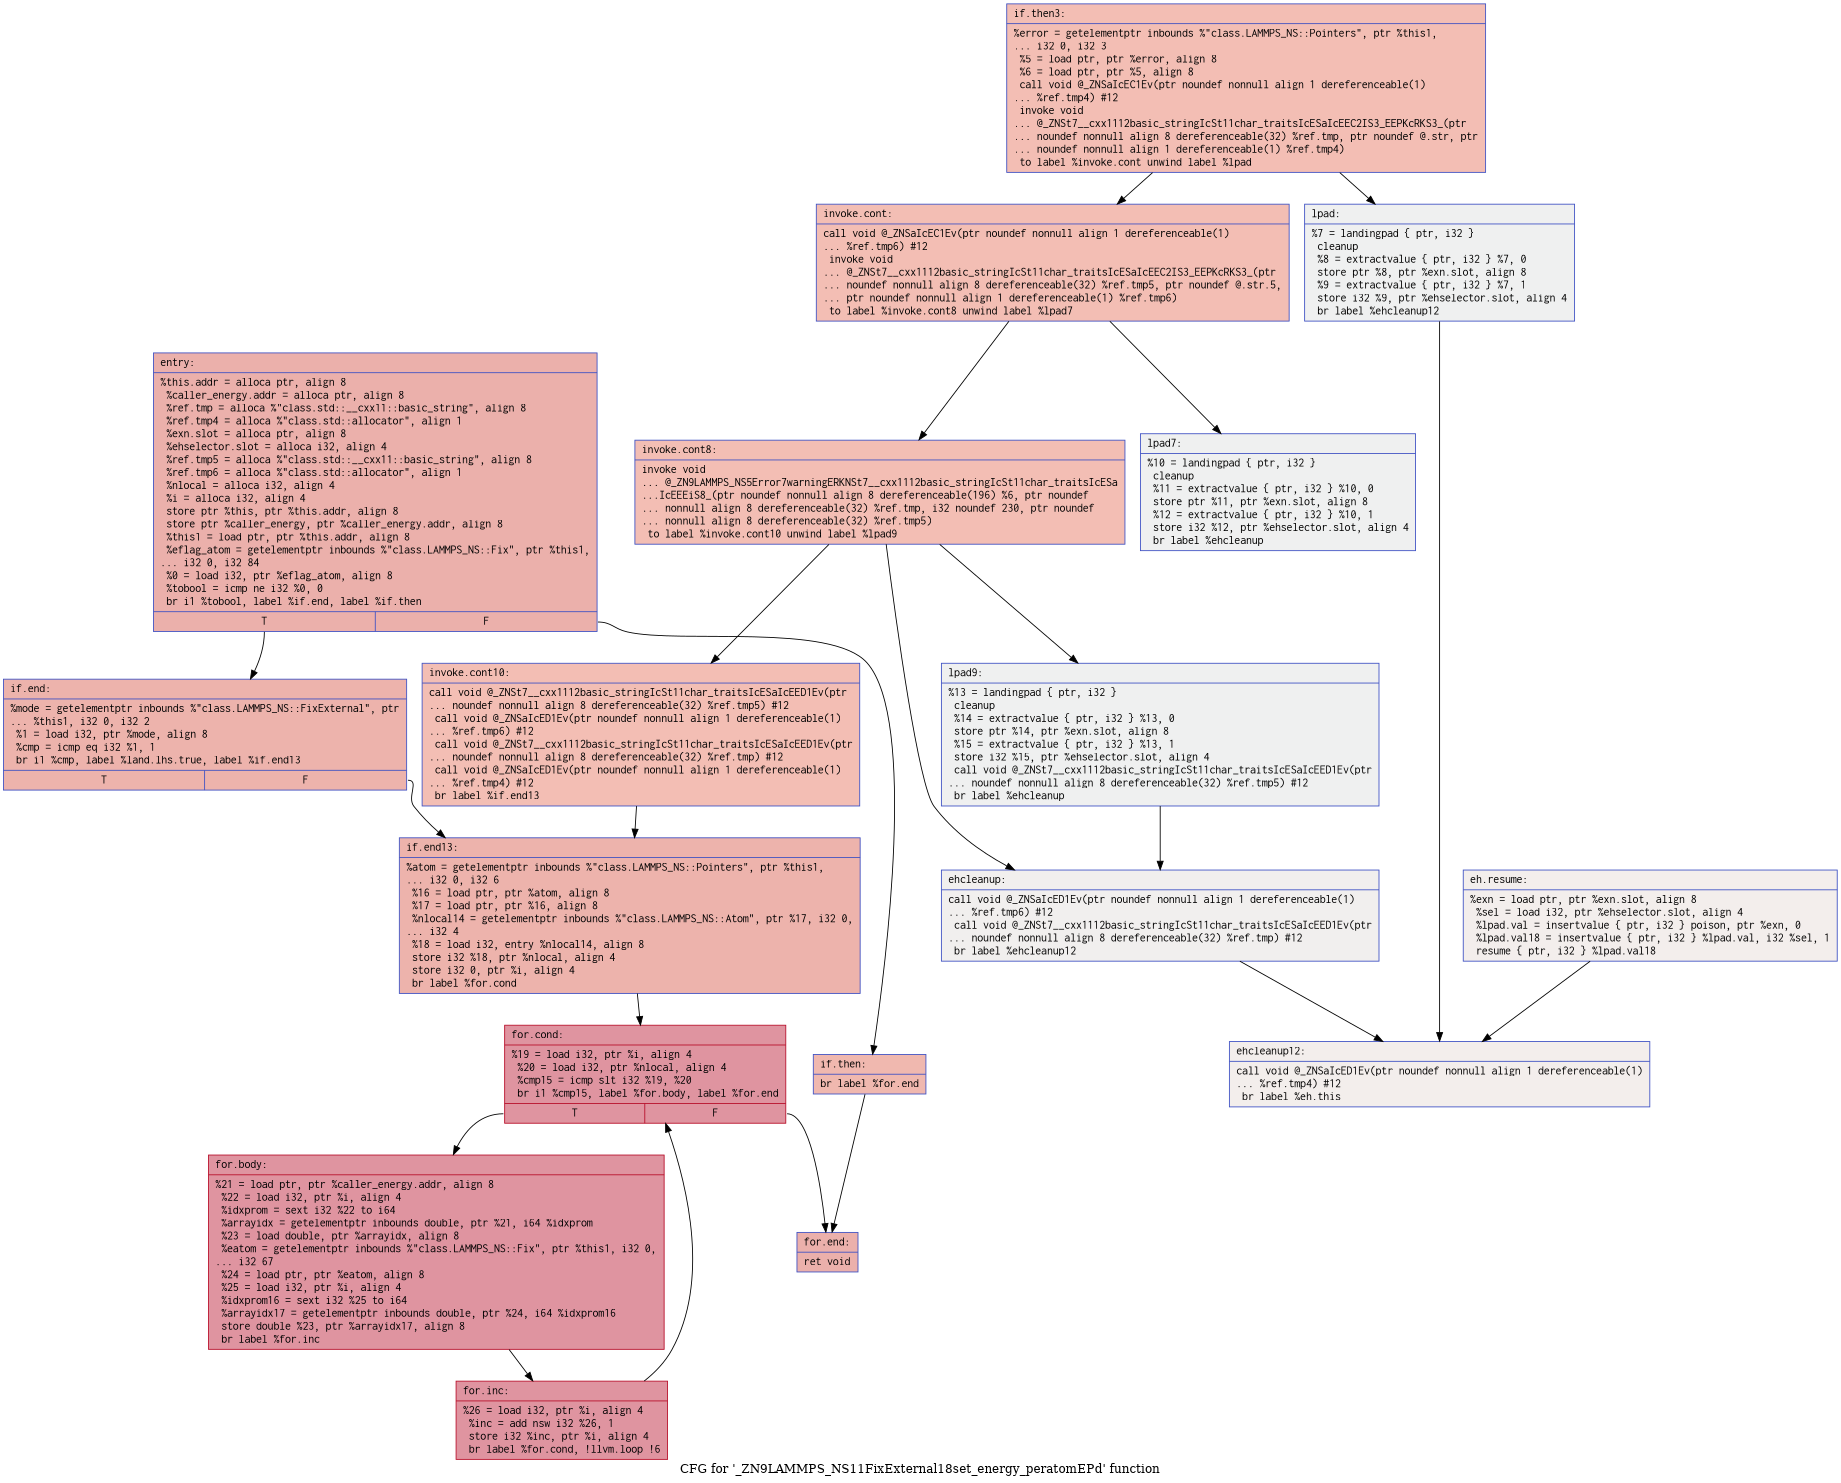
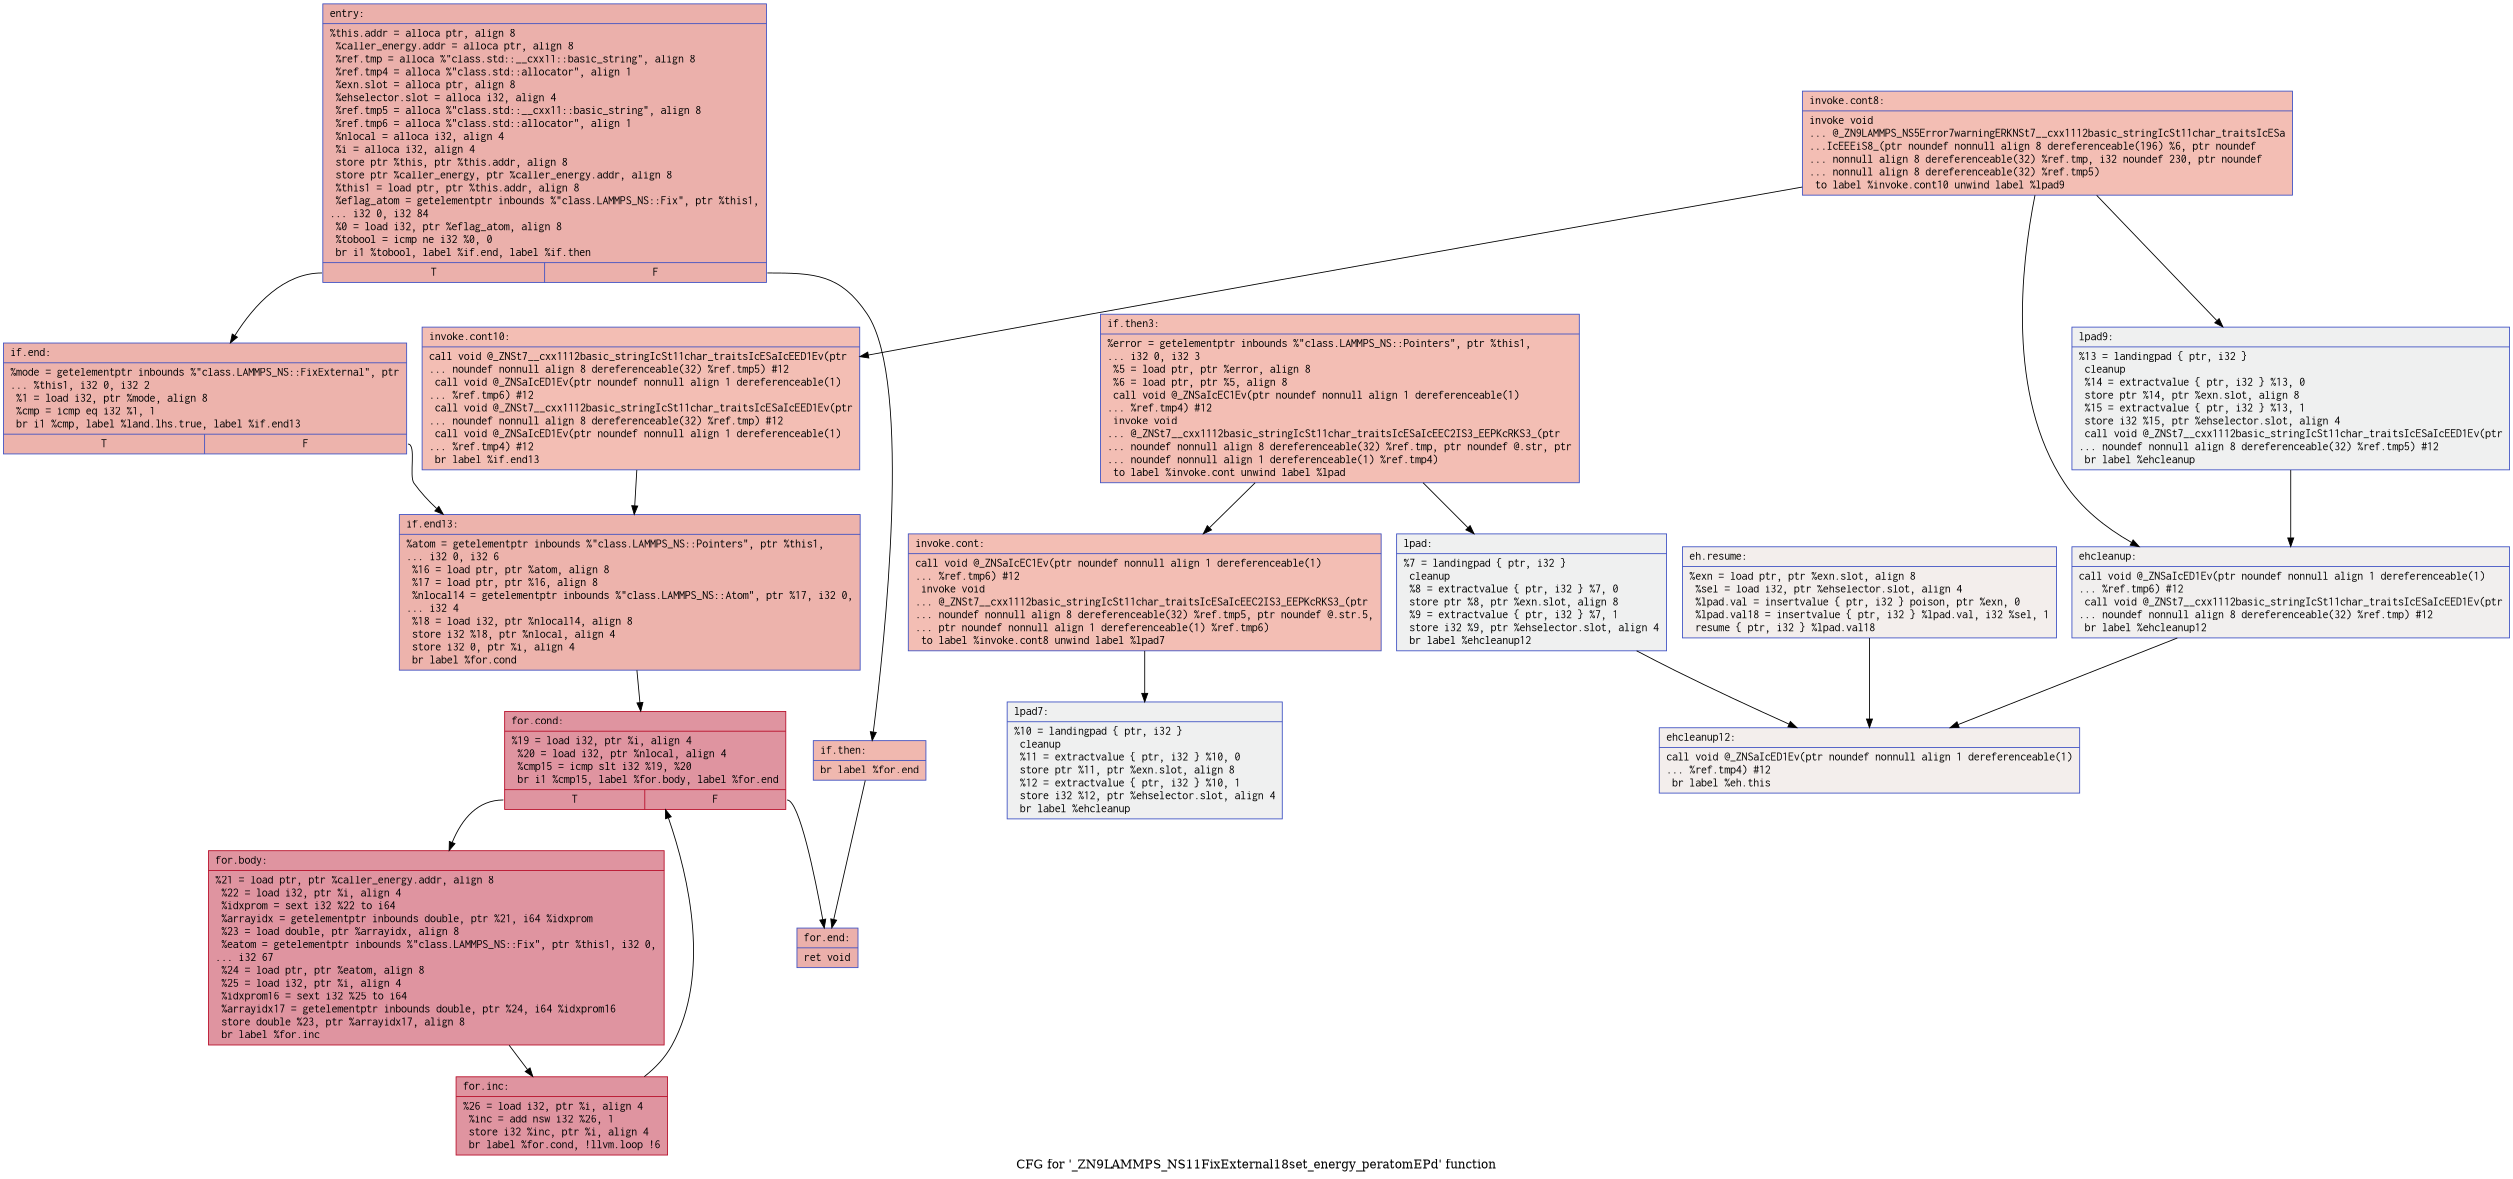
edge "invoke.cont:" -> "invoke.cont8:": removed
node "if.end13:": text "%18 = load i32, entry %nlocal14, align 8" -> "%18 = load i32, ptr %nlocal14, align 8"
